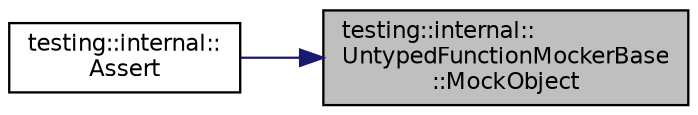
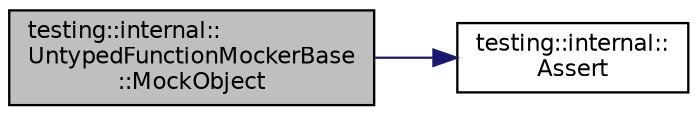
edge "testing::internal:: Assert" -> "testing::internal:: UntypedFunctionMockerBase ::MockObject": reversed
